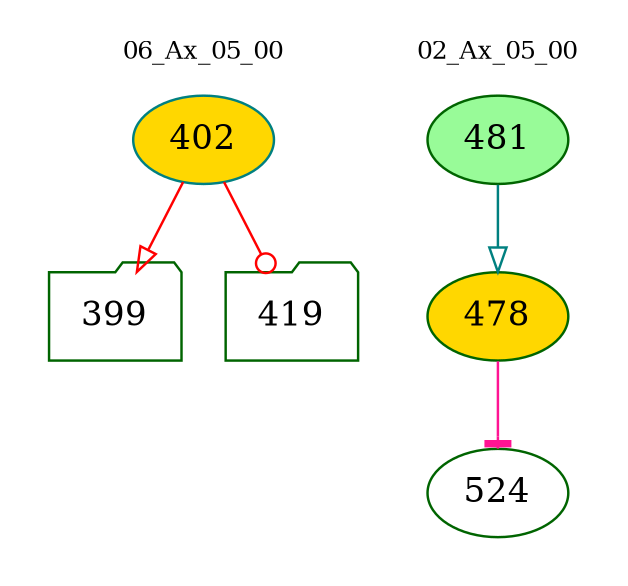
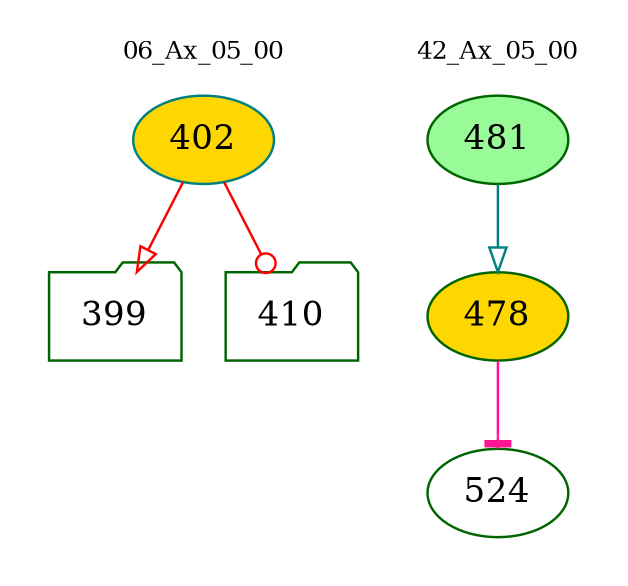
cluster "02_Ax_05_00": label "02_Ax_05_00" -> "42_Ax_05_00"
node "419": label "419" -> "410"
